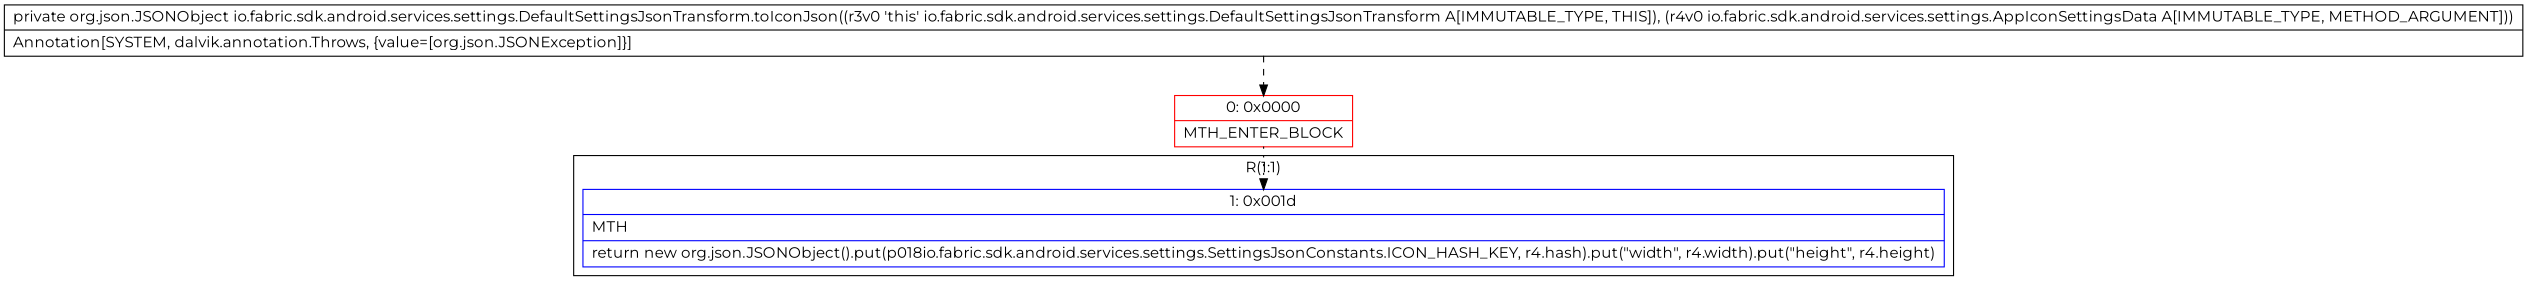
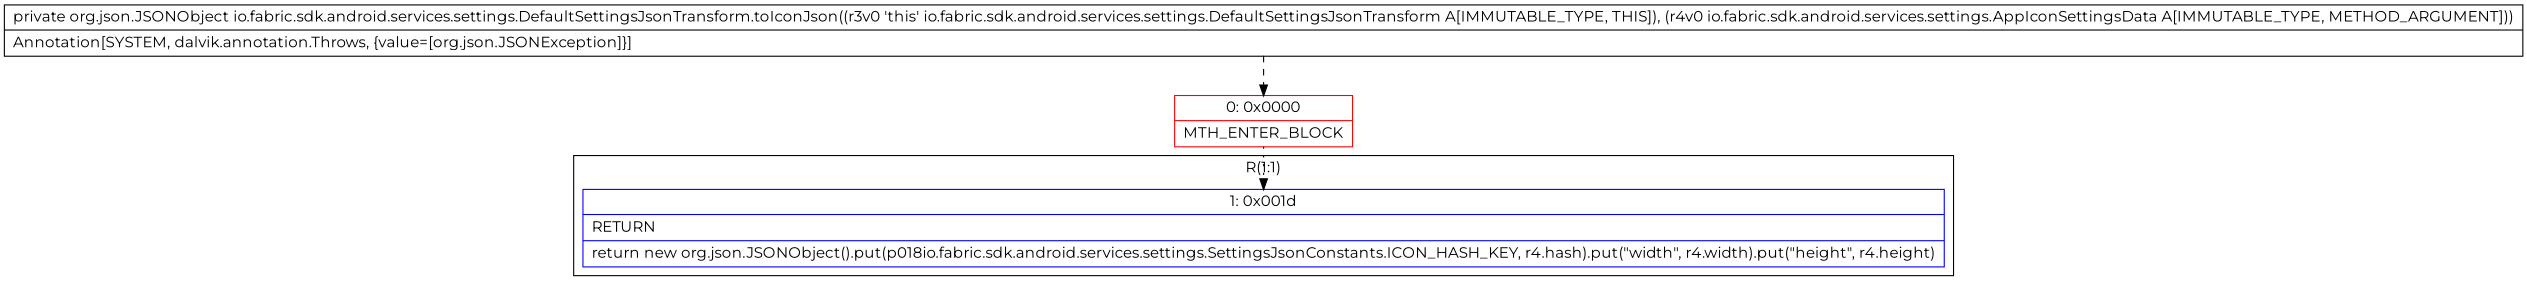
node "1: 0x001d": text "MTH" -> "RETURN"
